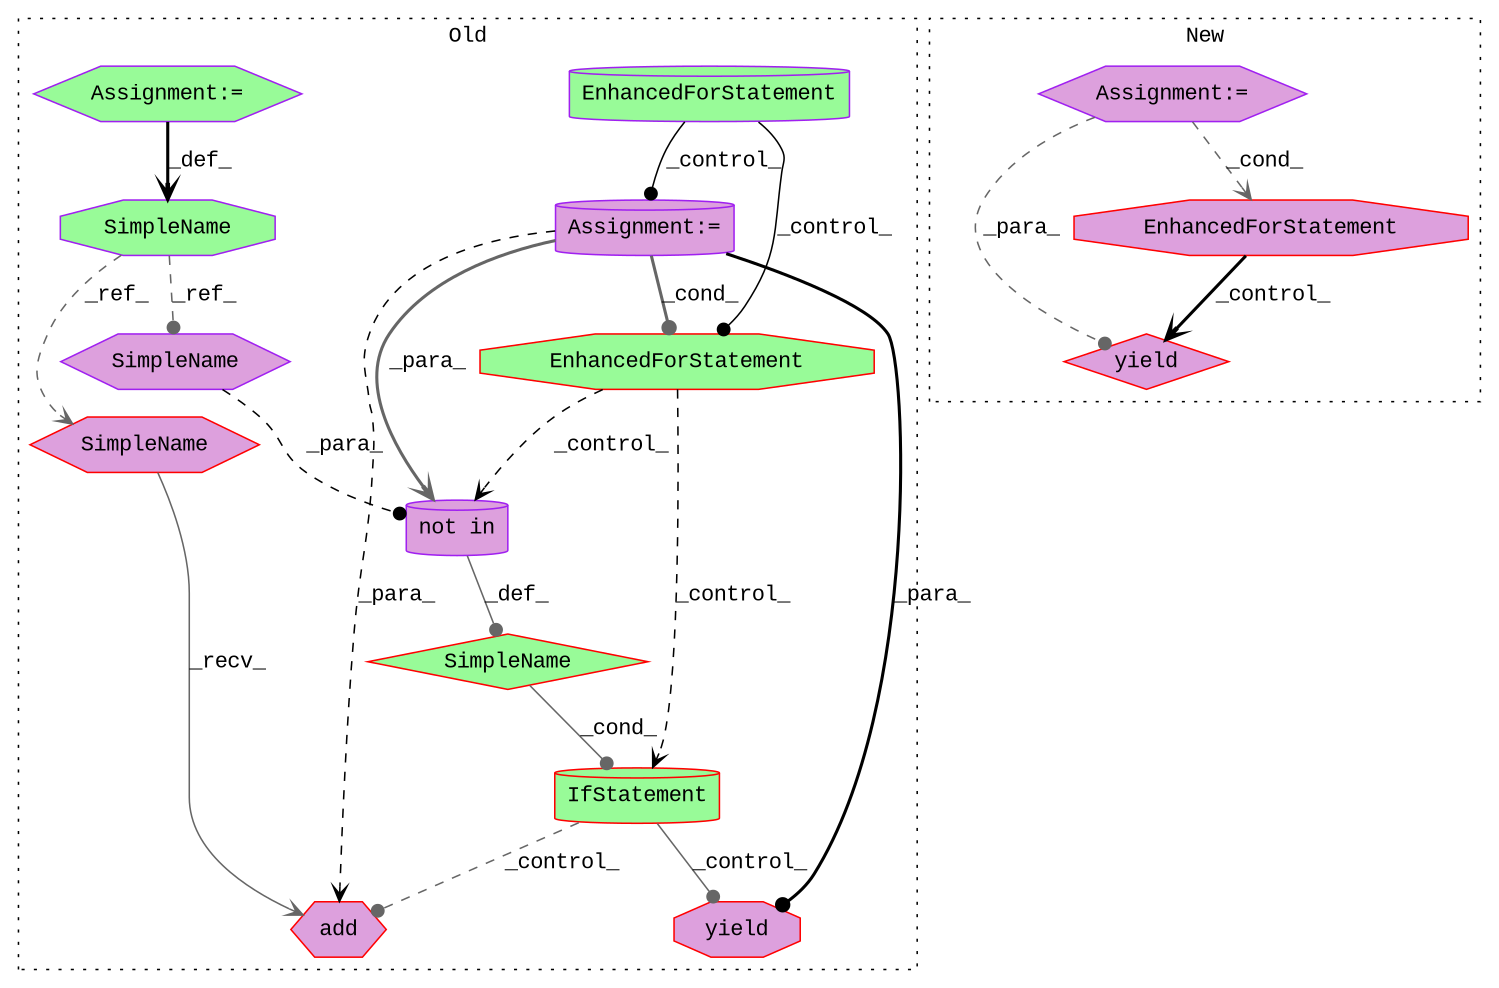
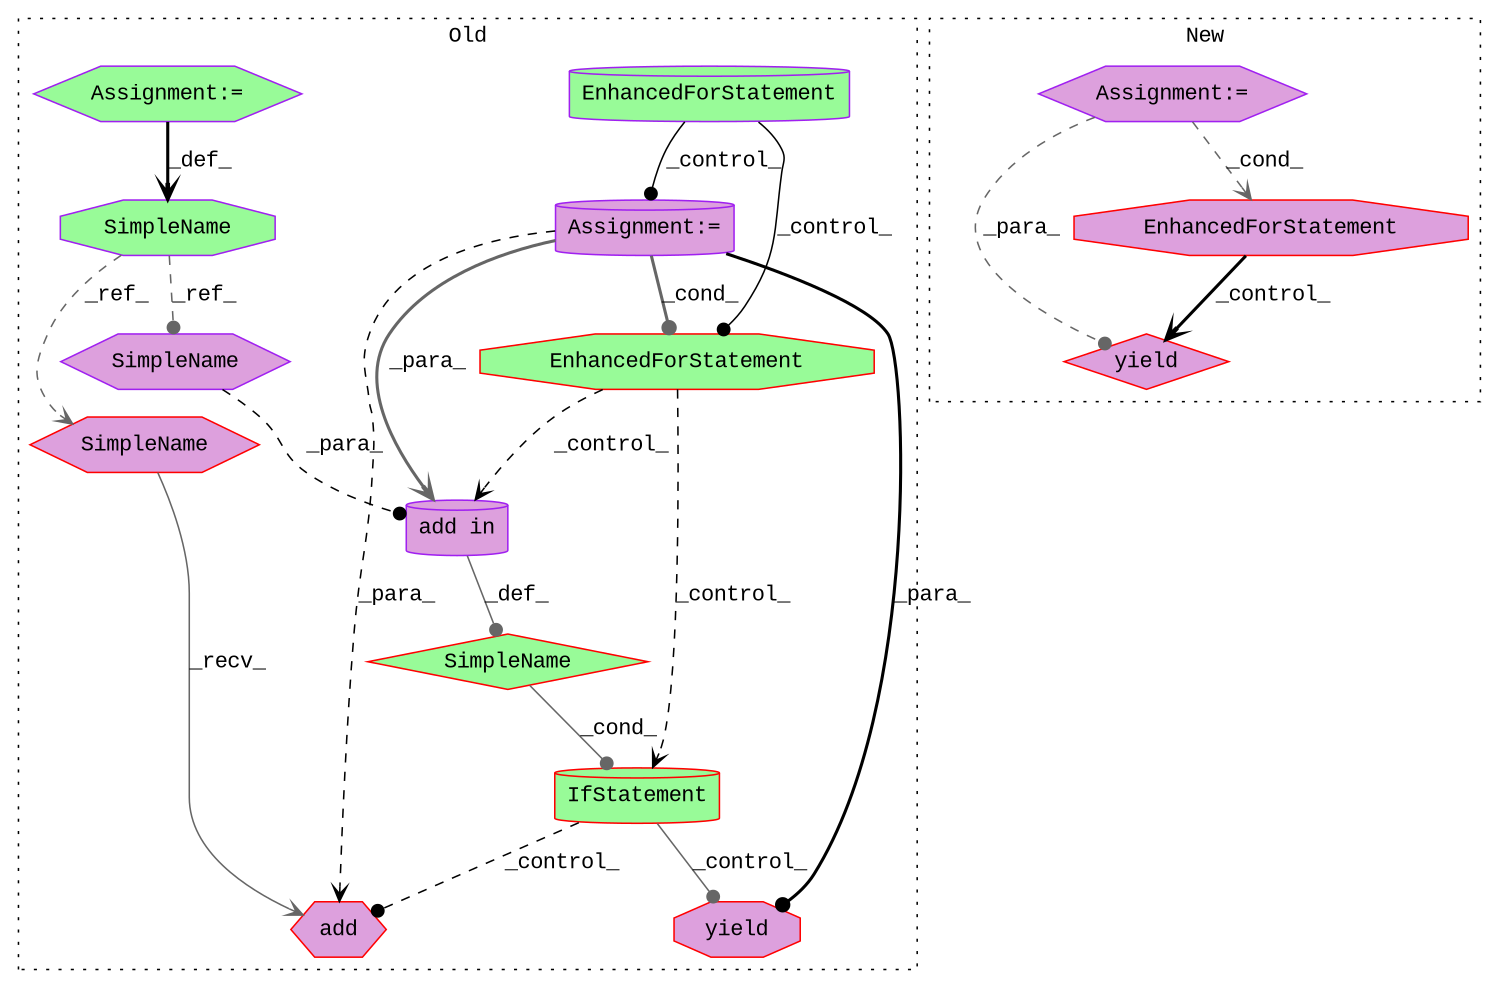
node "not in": label "not in" -> "add in"
edge "IfStatement" -> "add": color gray40 -> black
